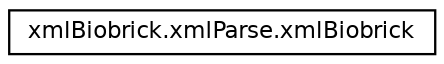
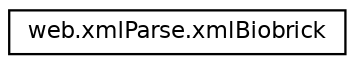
node "xmlBiobrick.xmlParse.xmlBiobrick": label "xmlBiobrick.xmlParse.xmlBiobrick" -> "web.xmlParse.xmlBiobrick"
